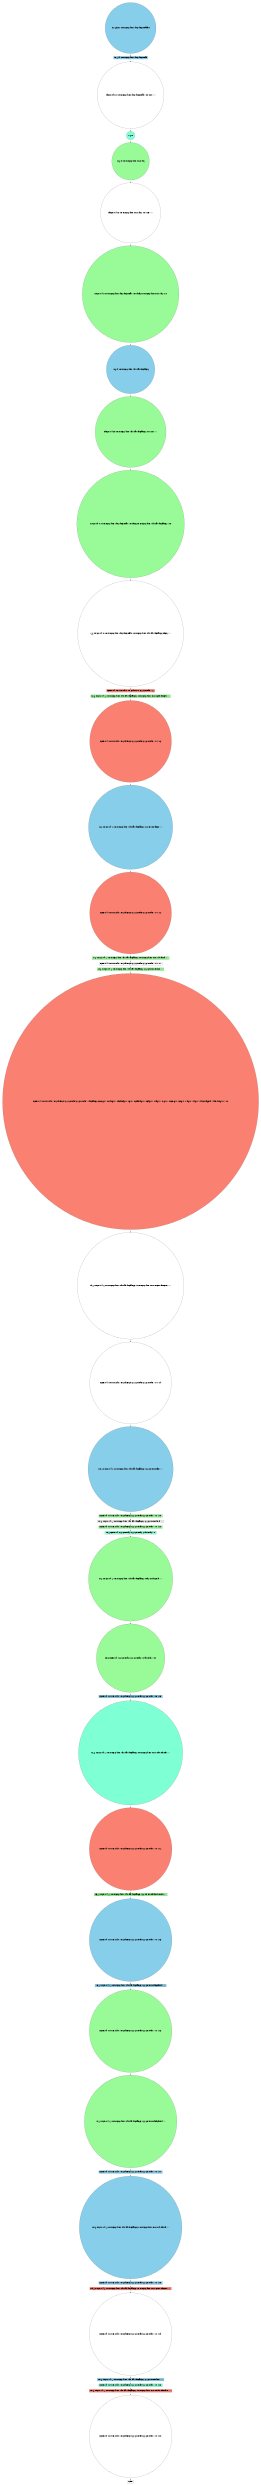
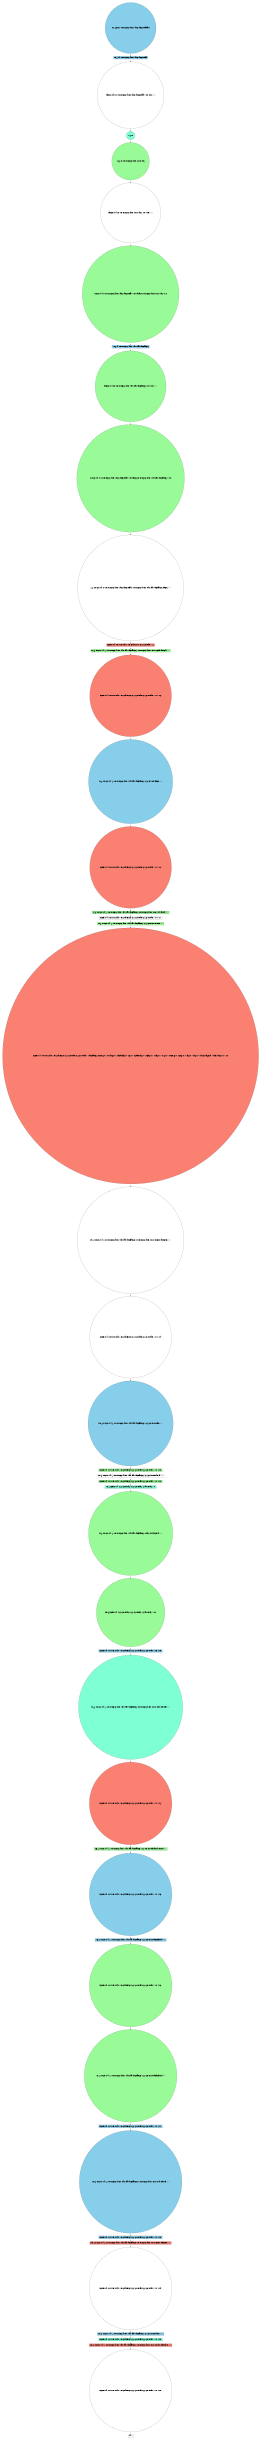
node "$r3 = new org.jinstagram.entity.users.feed.MediaFeedData": shape circle -> box
node "caption": label "caption" -> "return"
